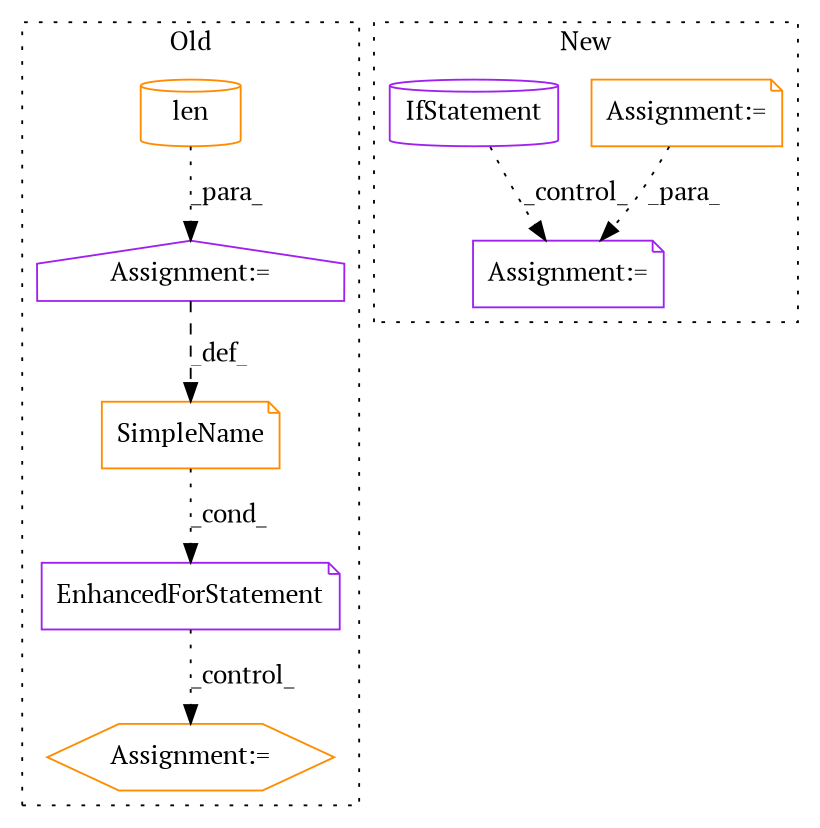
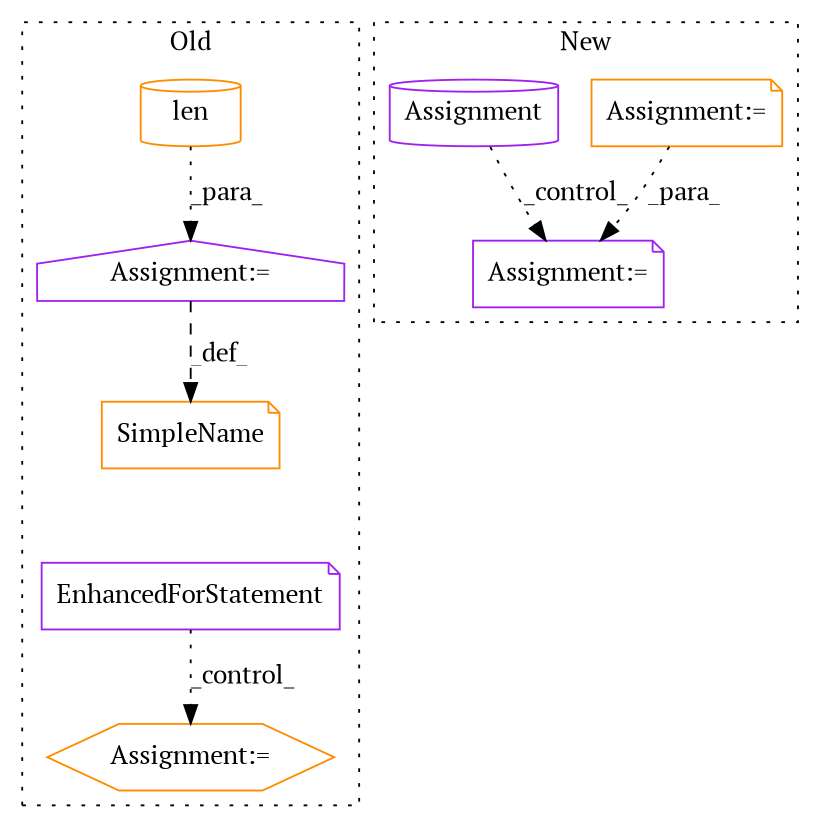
node "IfStatement": label "IfStatement" -> "Assignment"
edge "SimpleName" -> "EnhancedForStatement": removed, label "_cond_"
